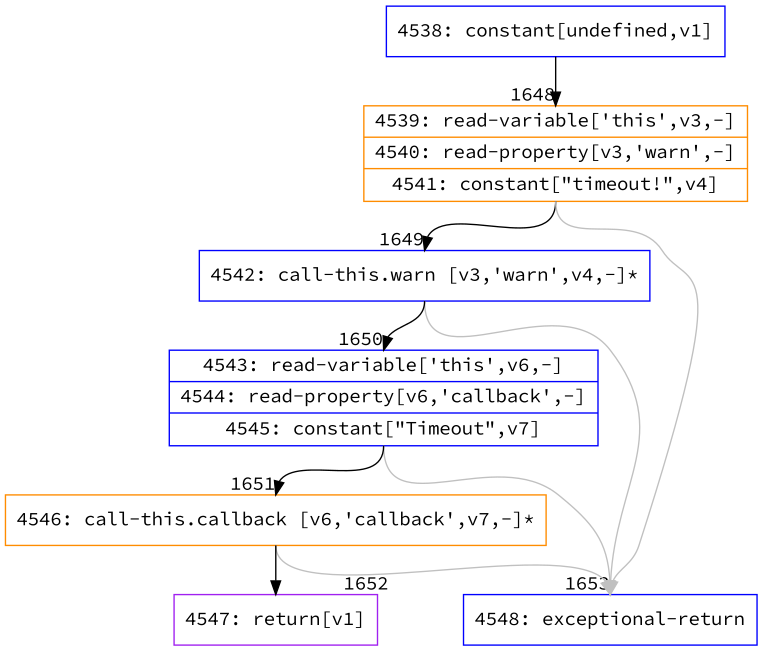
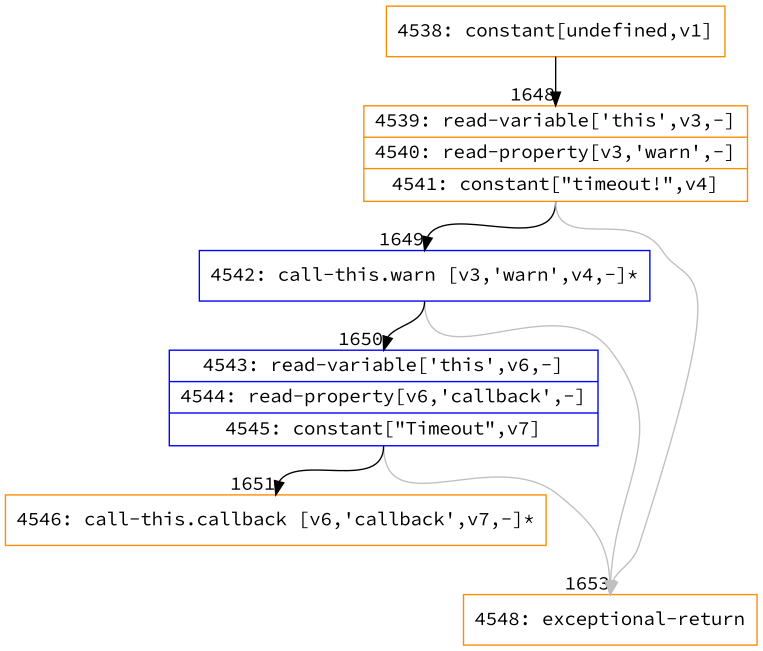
node "4538: constant[undefined,v1]": color blue -> darkorange
edge "4546: call-this.callback [v6,'callback',v7,-]*" -> "4548: exceptional-return": removed
node "4547: return[v1]": removed
node "4548: exceptional-return": color blue -> darkorange
